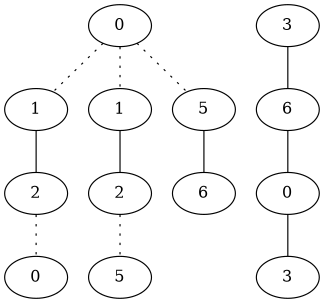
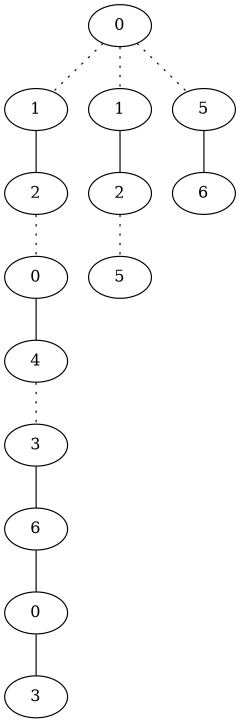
node "4": added
